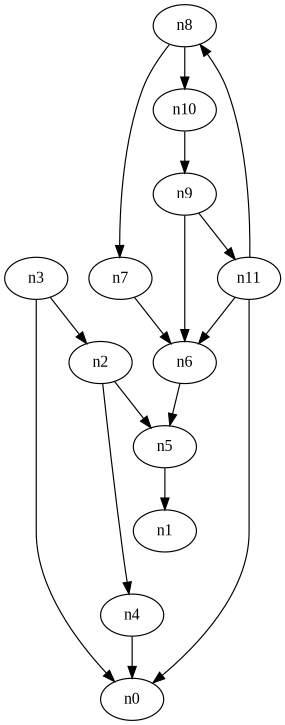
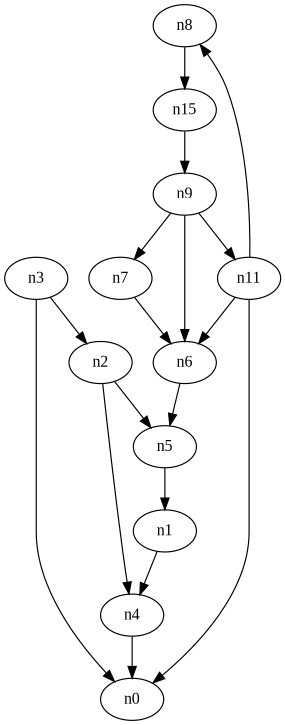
node "n10": label "n10" -> "n15"
edge "n8" -> "n7": now "n9" -> "n7"
edge "n1" -> "n4": added
